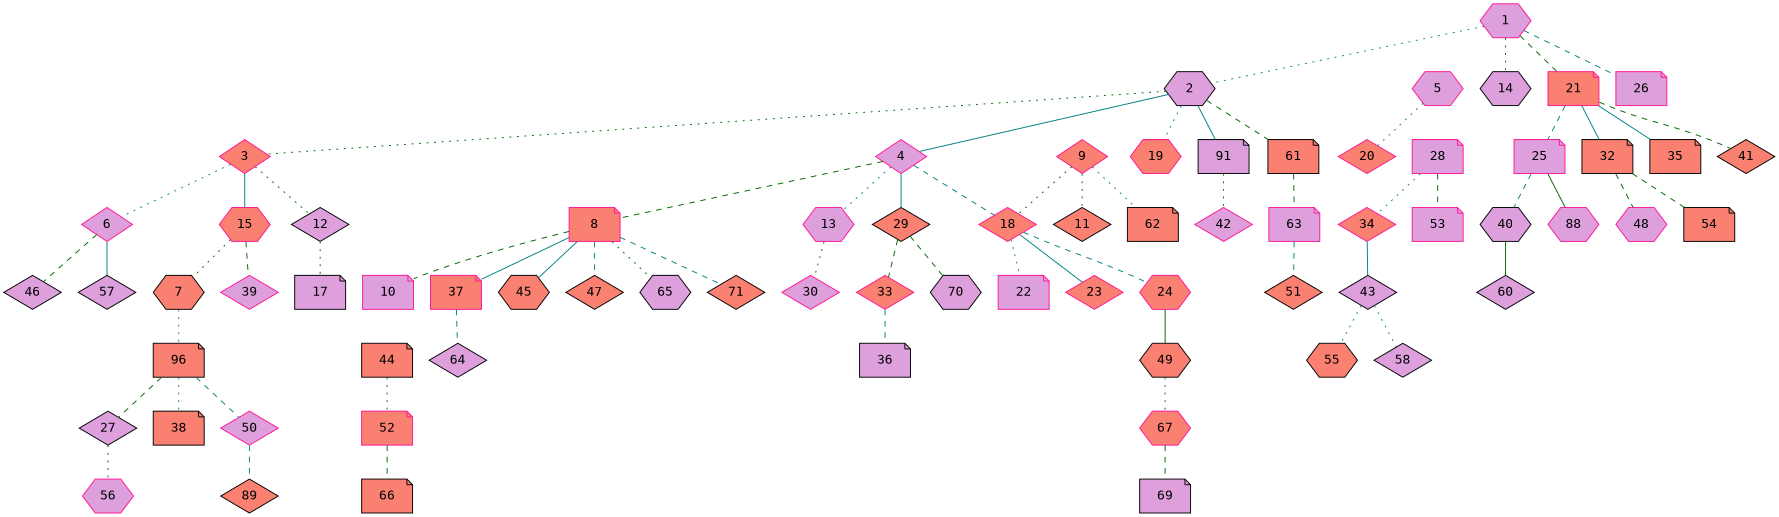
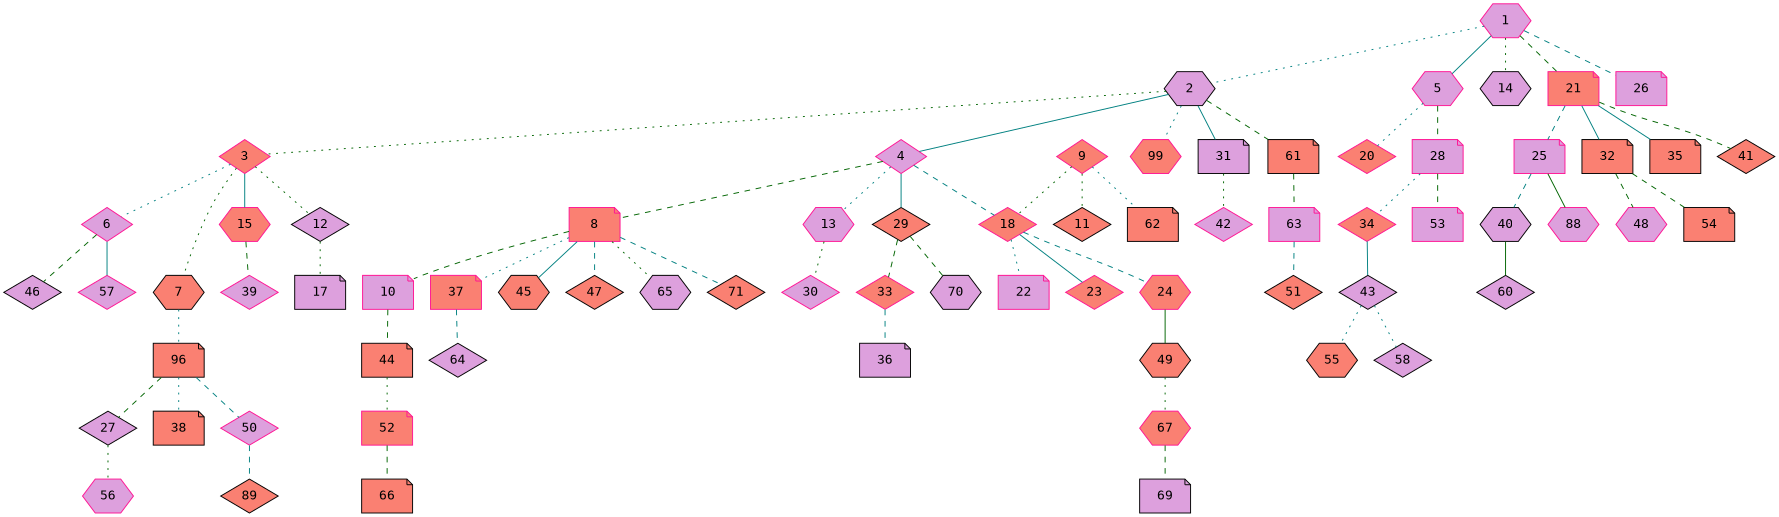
edge "1" -- "5": added
edge "5" -- "28": added
node "19": label "19" -> "99"
node "91": label "91" -> "31"
edge "15" -- "7": now "3" -- "7"
edge "8" -- "37": style solid -> dotted
node "57": color black -> deeppink
edge "10" -- "44": added
